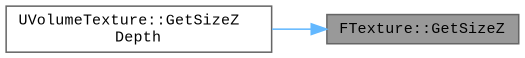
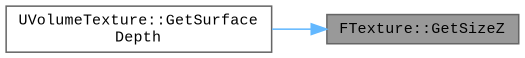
node "UVolumeTexture::GetSizeZ Depth": label "UVolumeTexture::GetSizeZ Depth" -> "UVolumeTexture::GetSurface Depth"
